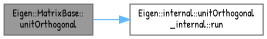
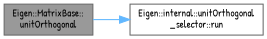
node "Eigen::internal::unitOrthogonal _internal::run": label "Eigen::internal::unitOrthogonal _internal::run" -> "Eigen::internal::unitOrthogonal _selector::run"
